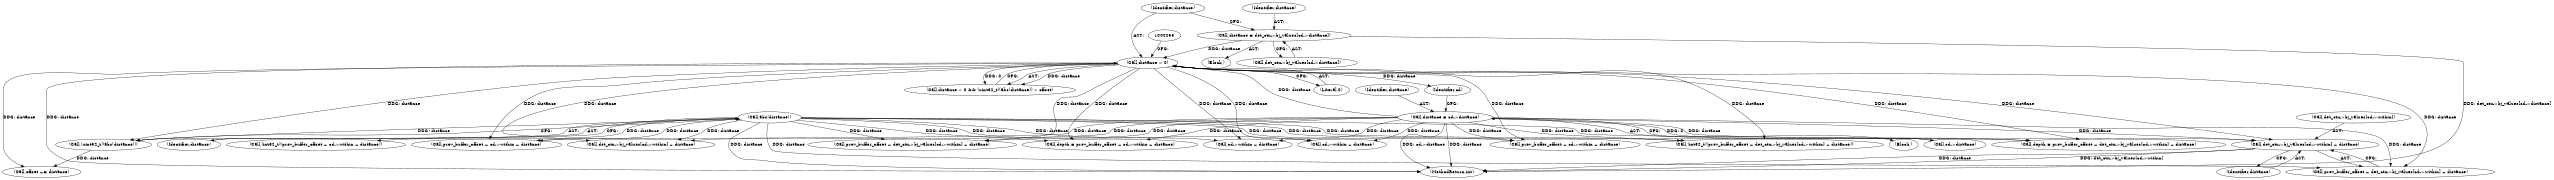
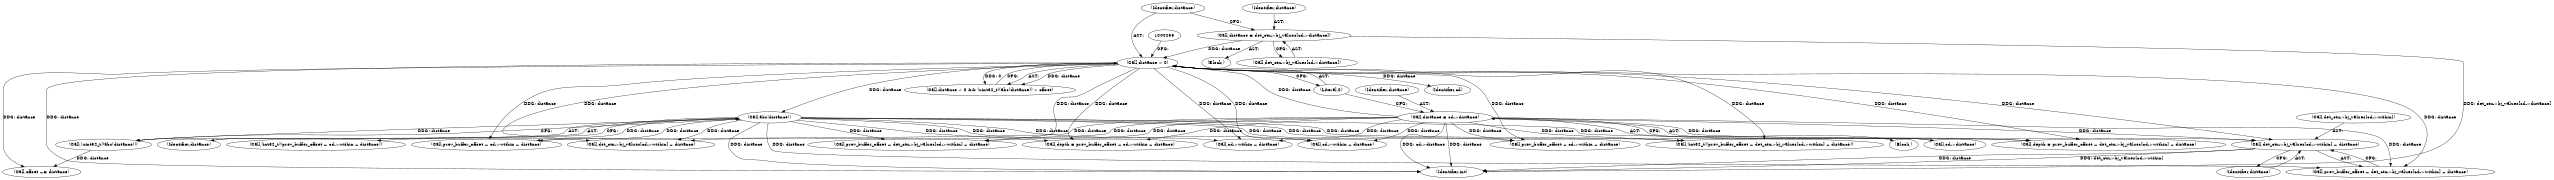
edge "(Call,distance < 0)" -> "(Call,(uint32_t)(abs(distance)))": now "(Call,distance < 0)" -> "(Call,abs(distance))"
edge "(Identifier,cd)" -> "(Call,distance = cd->distance)": now "(Literal,0)" -> "(Call,distance = cd->distance)"
edge "(Call,cd->distance)" -> "(Call,distance = cd->distance)": label "DDG: 0" -> "AST: "
node "(MethodReturn,int)": label "(MethodReturn,int)" -> "(Identifier,int)"
